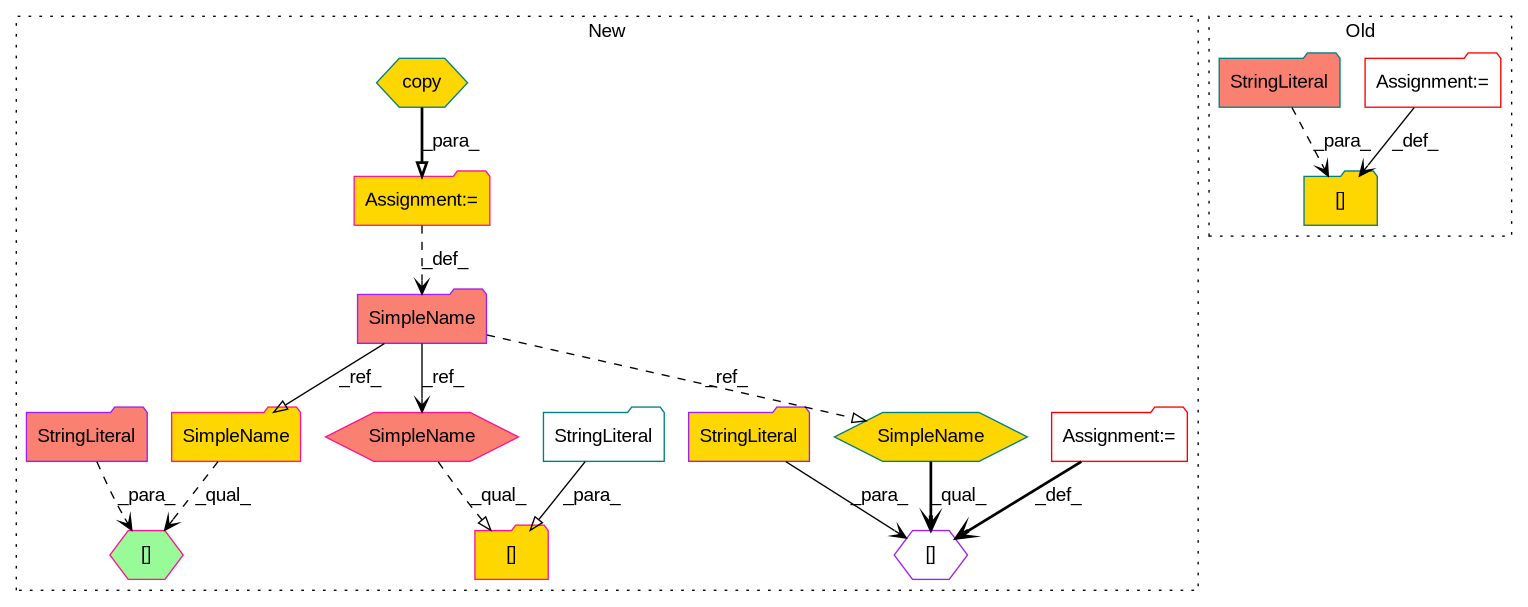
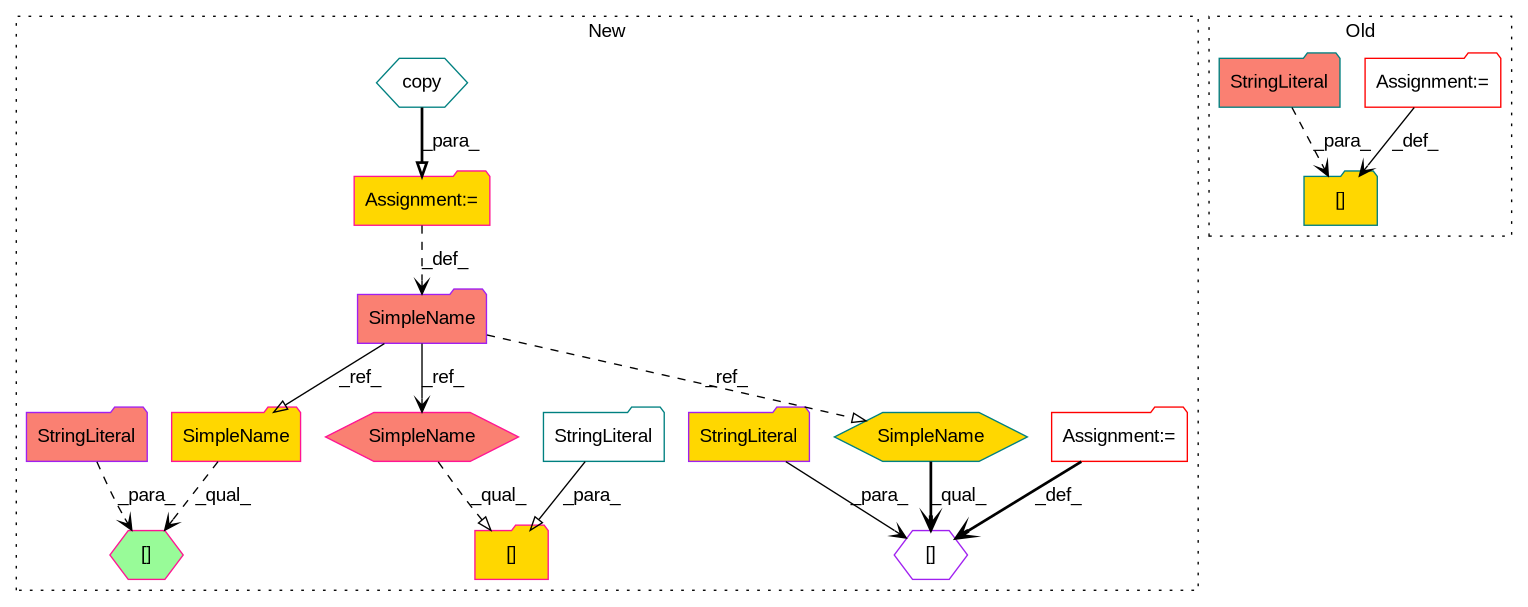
node "copy": fillcolor gold -> white
